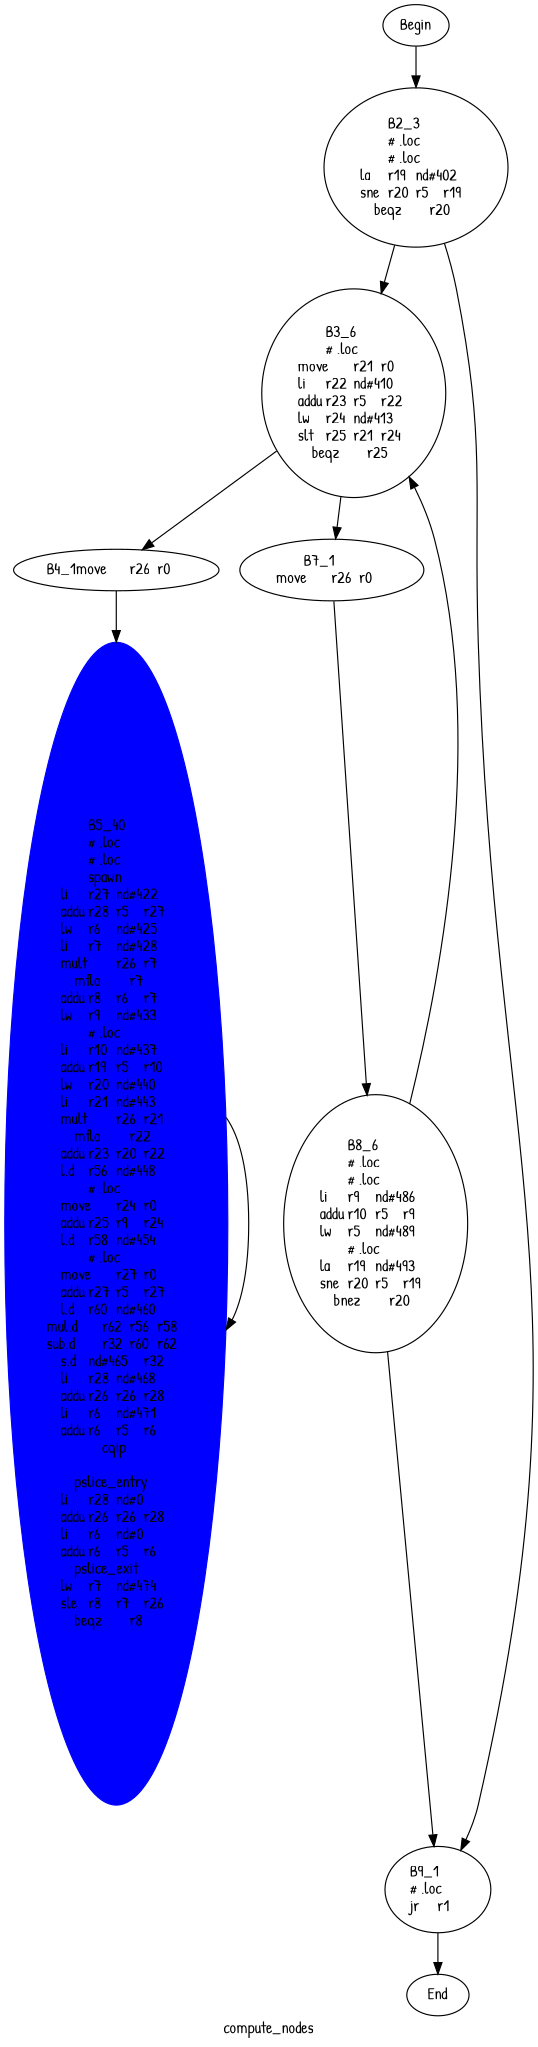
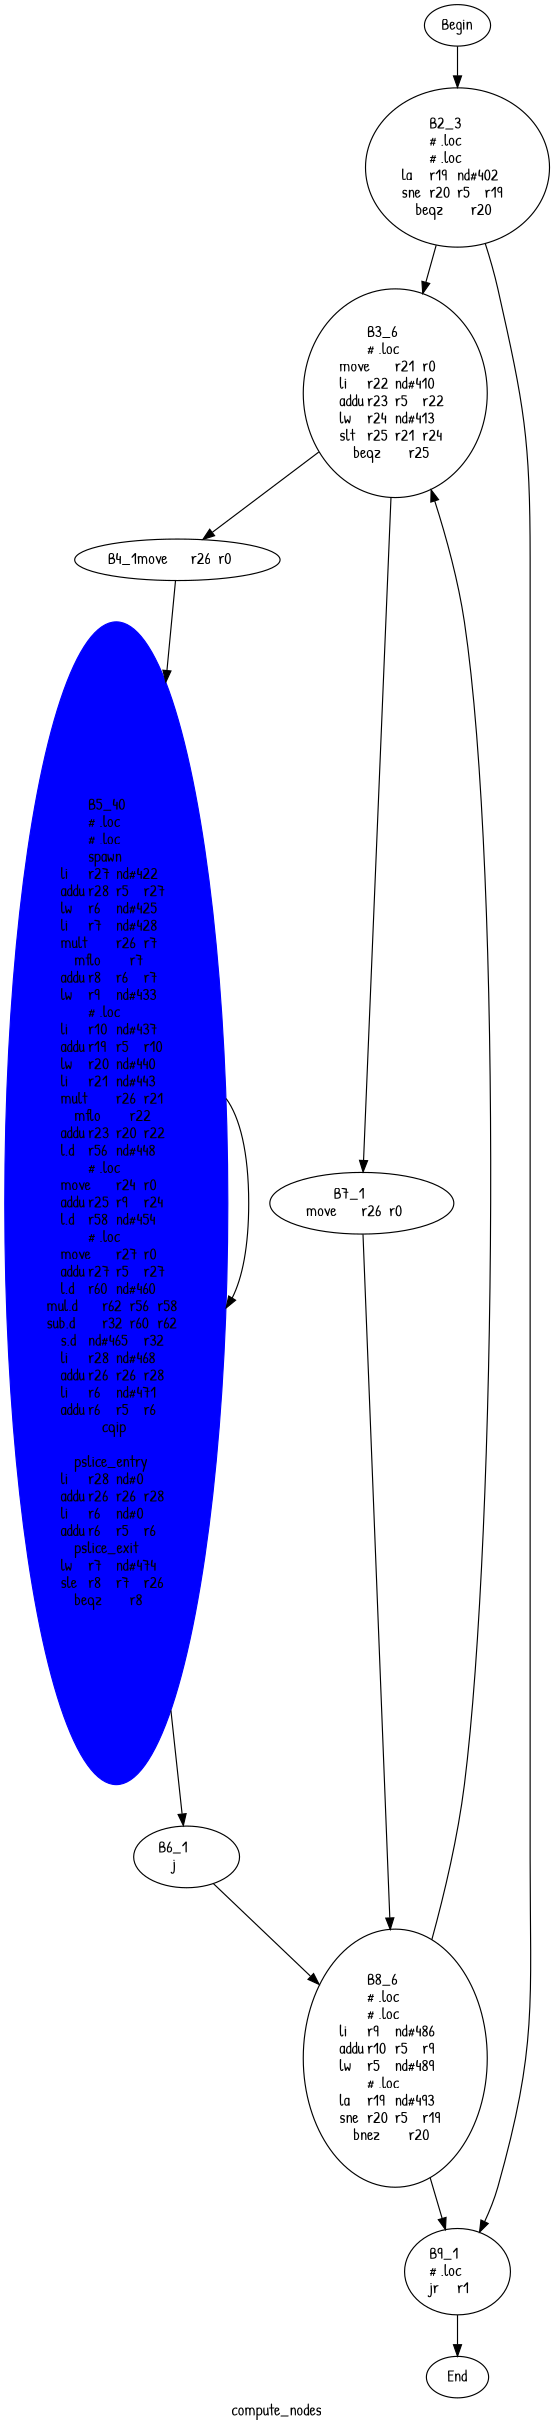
node "B6_1 j": added
